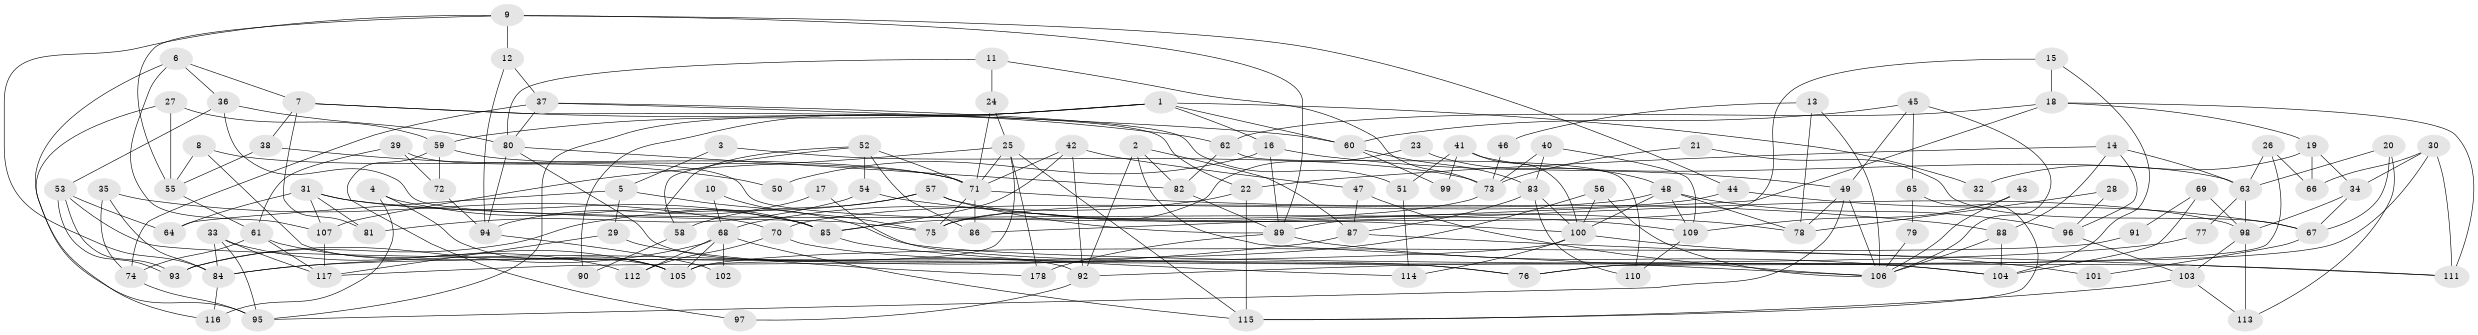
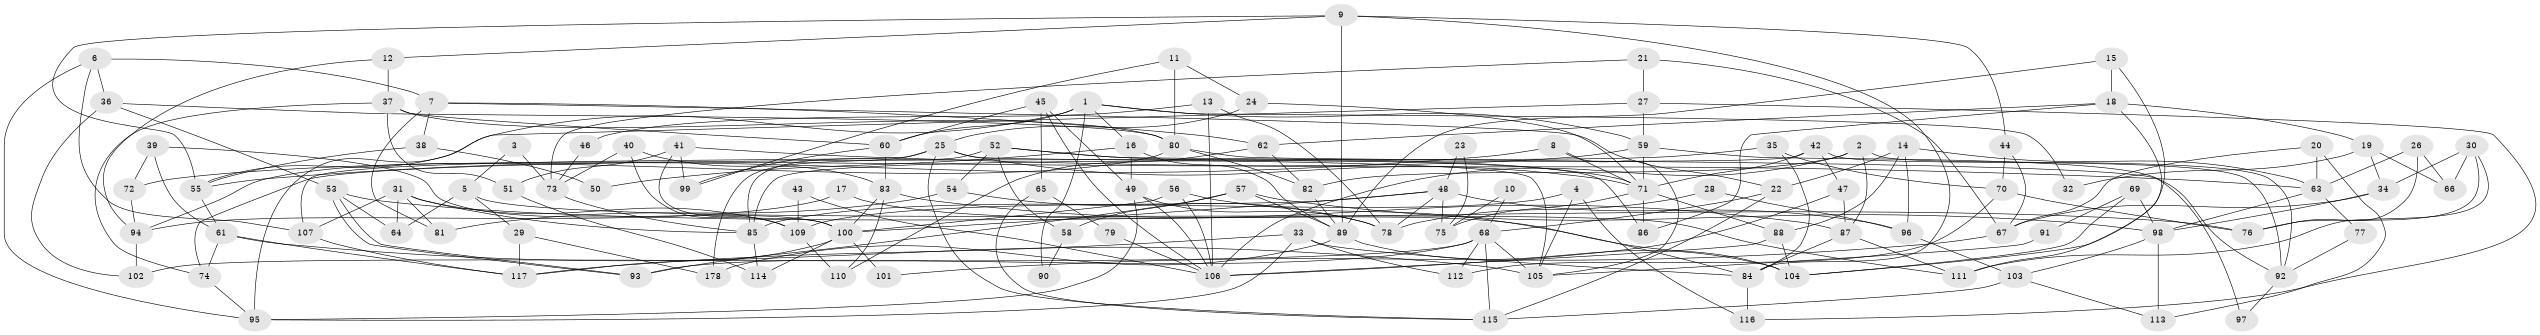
edge "21" -- "27": added
edge "11" -- "73": now "11" -- "99"
edge "36" -- "75": now "36" -- "102"
